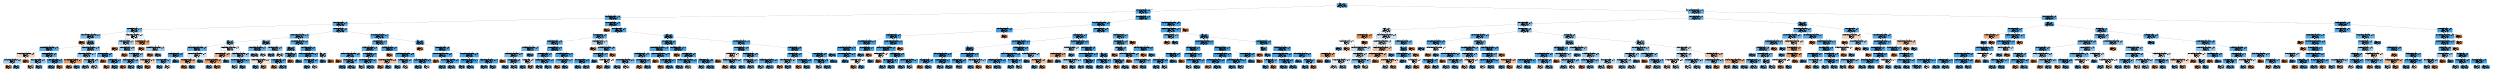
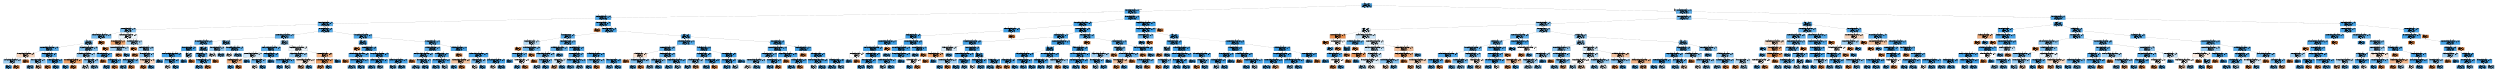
node "gini = 0.0 samples = 66 value = [0, 66]": removed
node "gini = 0.051 samples = 152 value = [4, 148]": added
node "oucollaborate = 0.067 samples = 144 value = [5, 139]": label "oucollaborate = 0.067 samples = 144 value = [5, 139]" -> "gini = 0.067 samples = 144 value = [5, 139]"
